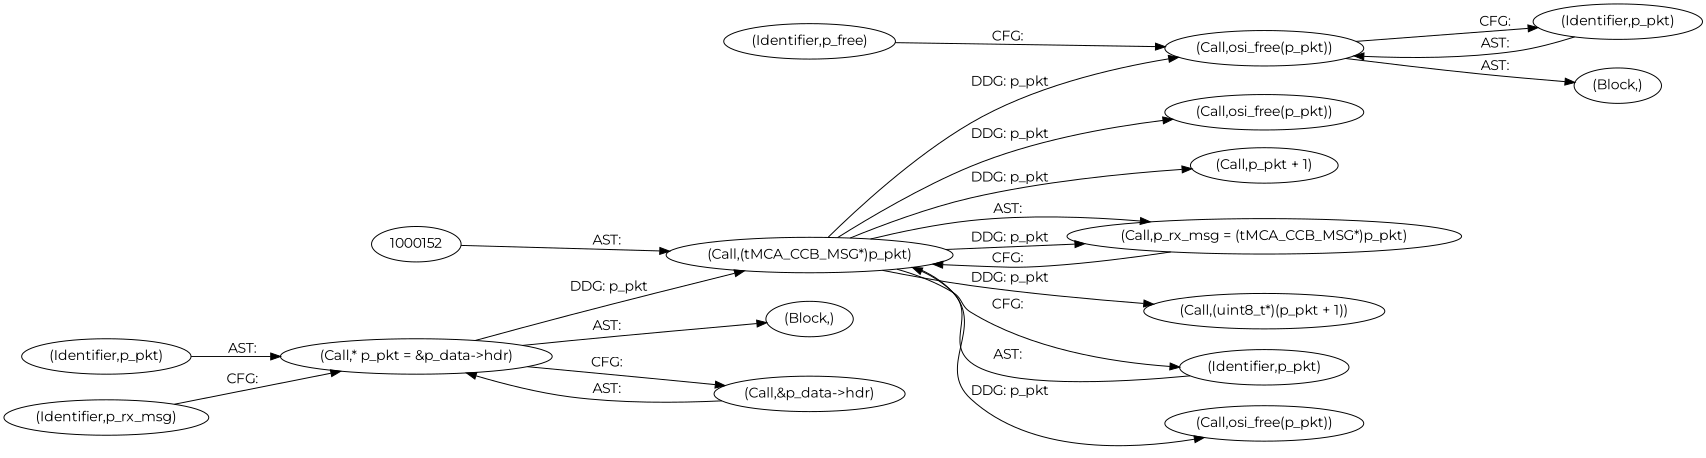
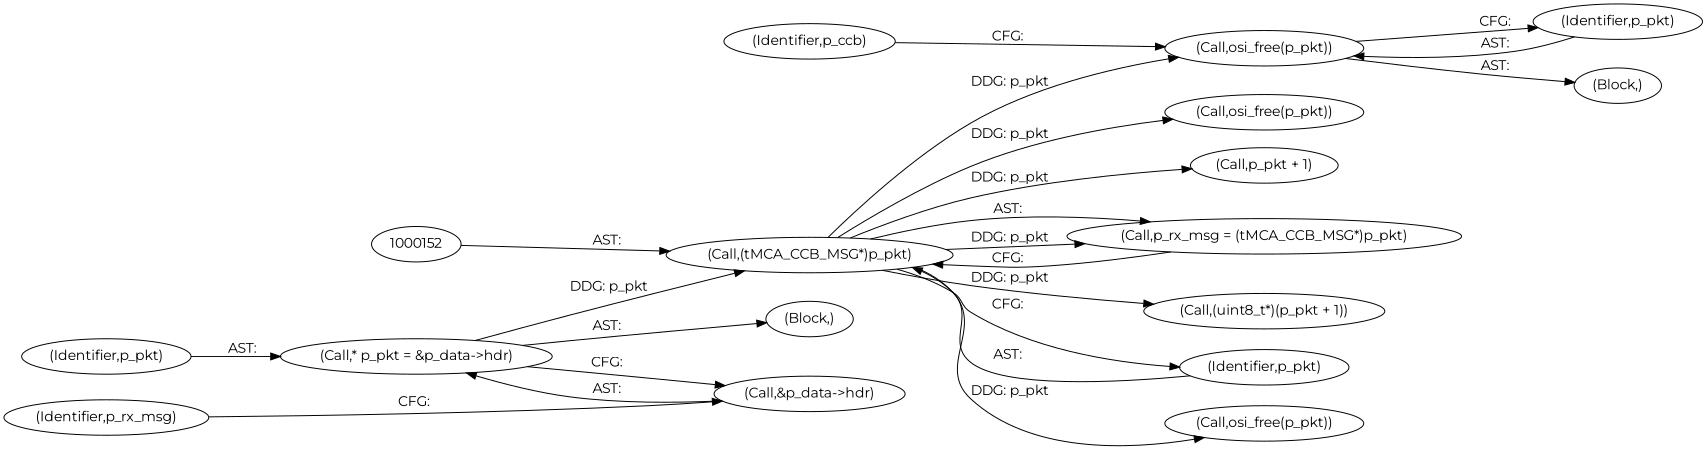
node "(Identifier,p_free)": label "(Identifier,p_free)" -> "(Identifier,p_ccb)"
edge "(Identifier,p_rx_msg)" -> "(Call,* p_pkt = &p_data->hdr)": now "(Identifier,p_rx_msg)" -> "(Call,&p_data->hdr)"
